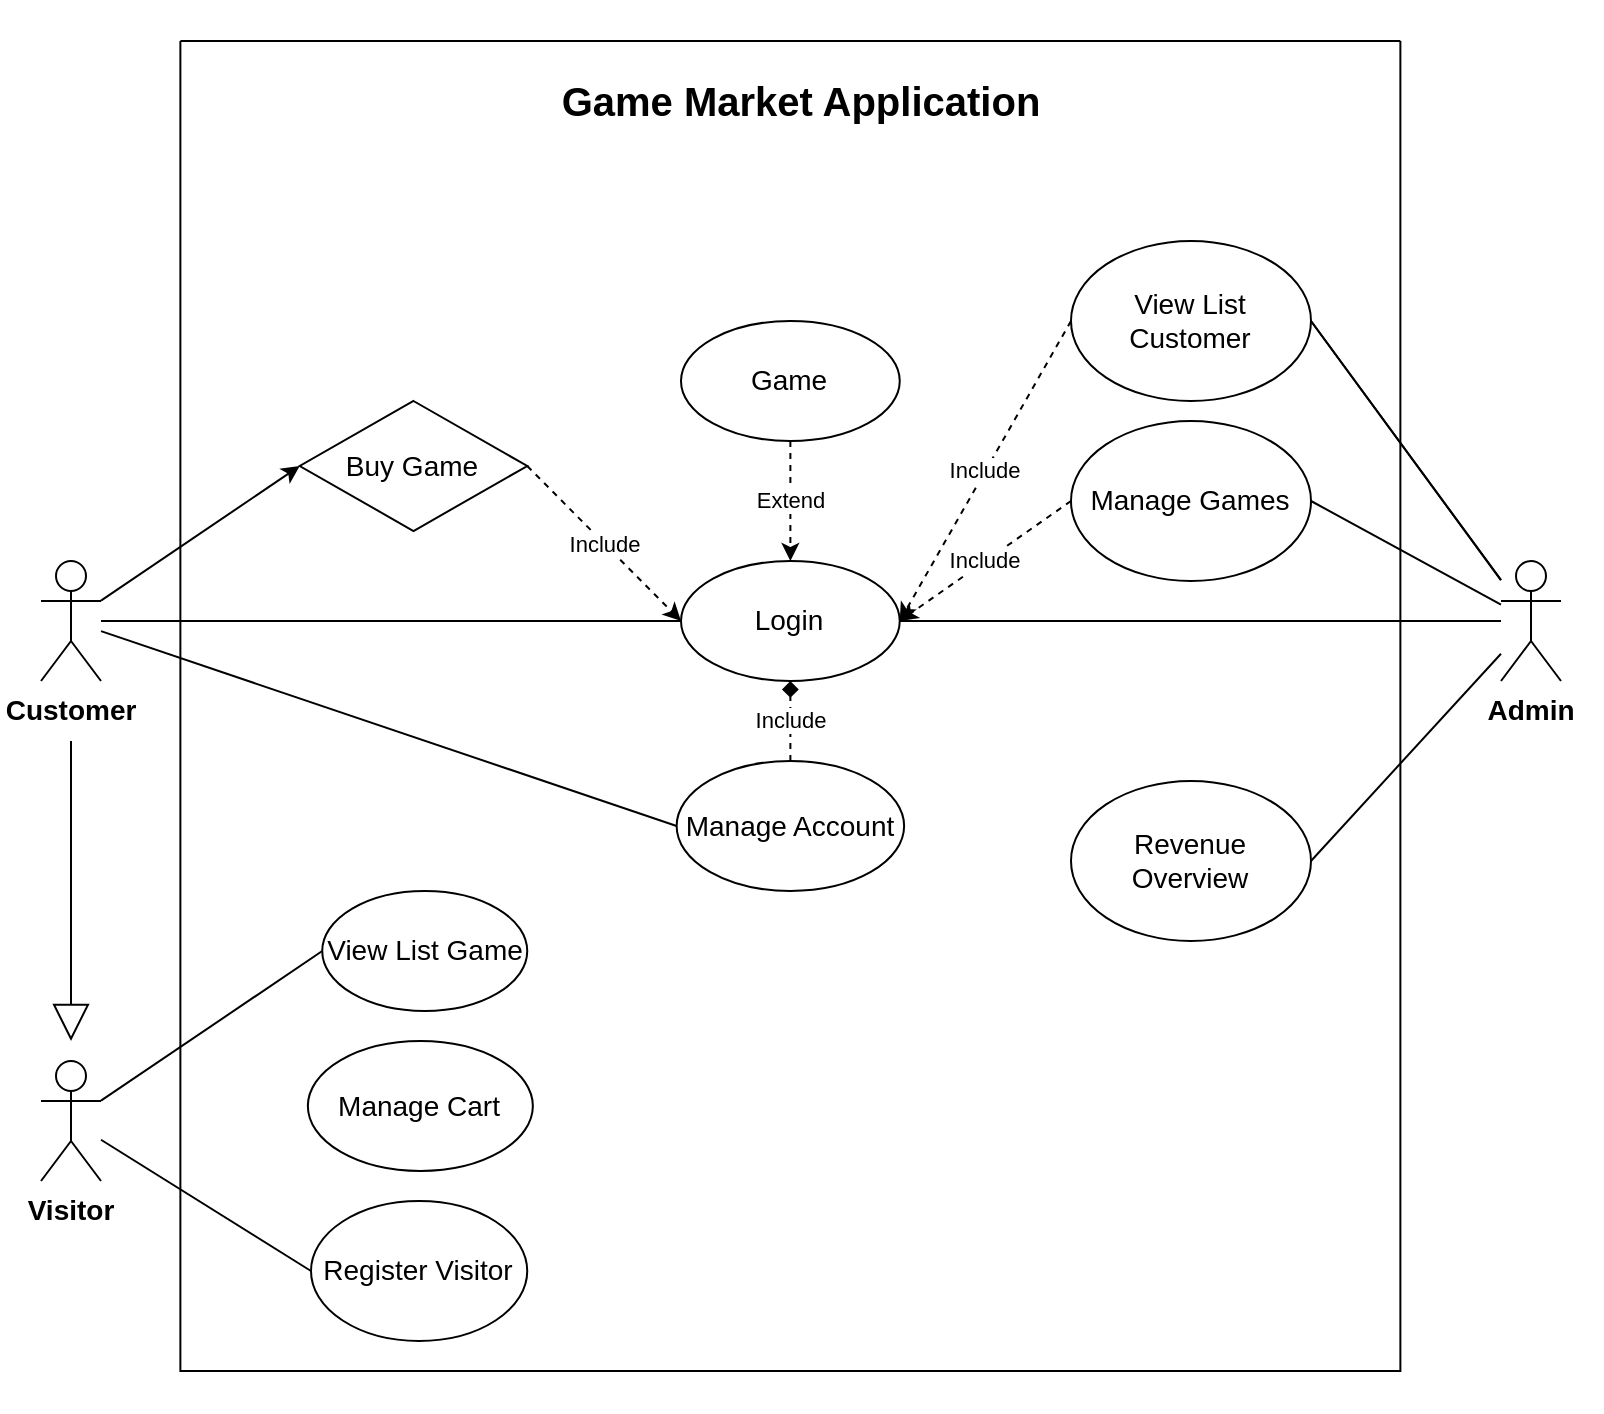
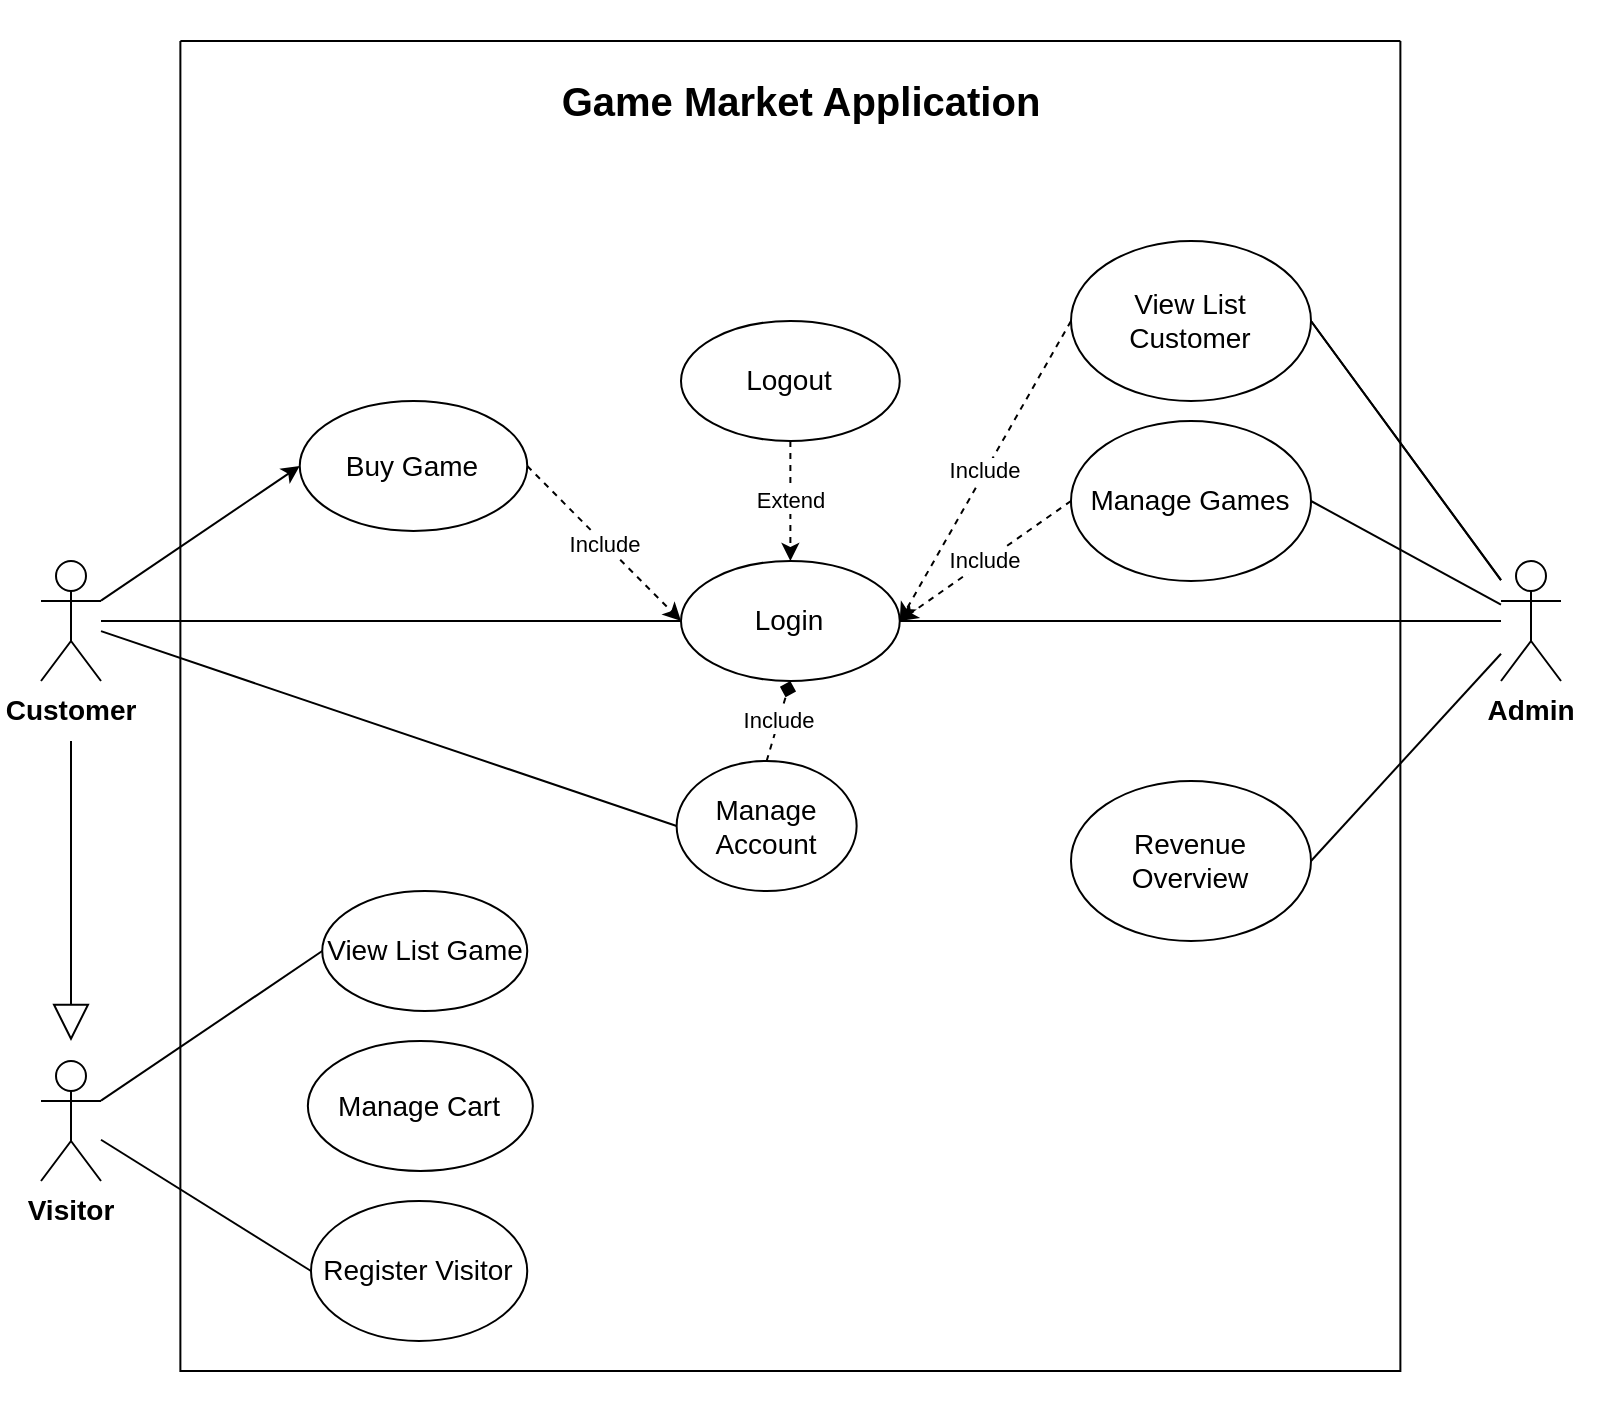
node "Game": label "Game" -> "Logout"
node "Buy Game": shape diamond -> ellipse
node "Manage Account": size 228x130 -> 180x130
